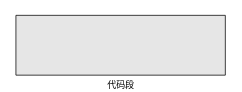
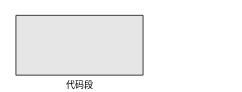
node "代码段": size 210x60 -> 128x60
